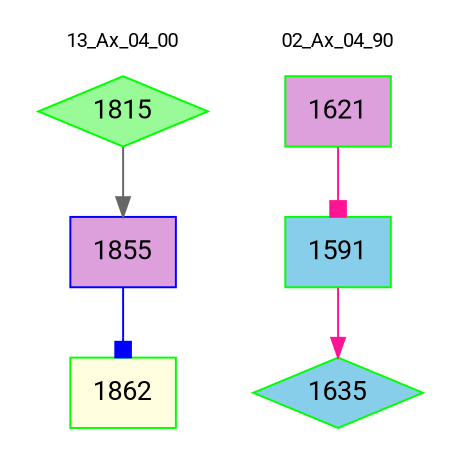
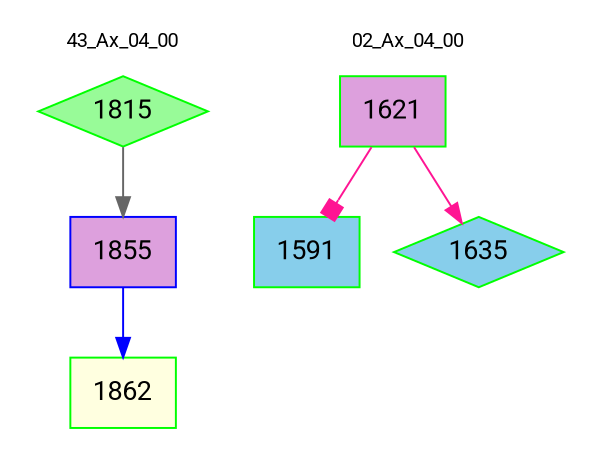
cluster "13_Ax_04_00": label "13_Ax_04_00" -> "43_Ax_04_00"
cluster "02_Ax_04_90": label "02_Ax_04_90" -> "02_Ax_04_00"
edge "1855" -> "1862": arrowhead box -> normal
edge "1591" -> "1635": now "1621" -> "1635"
